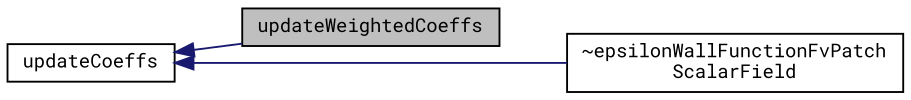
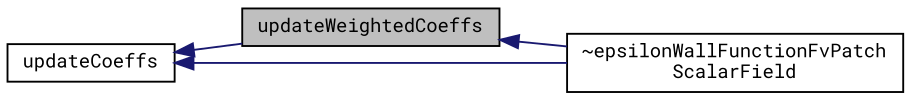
edge "~epsilonWallFunctionFvPatch ScalarField" -> "updateWeightedCoeffs": added
